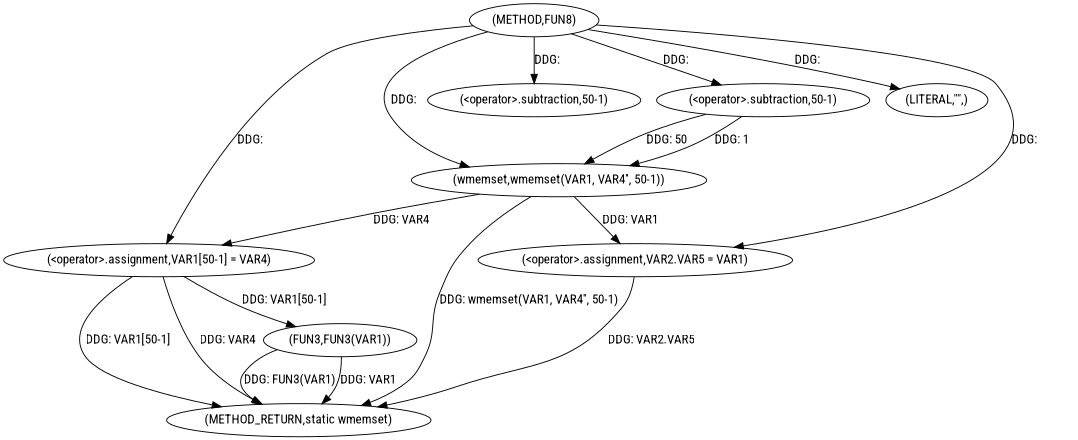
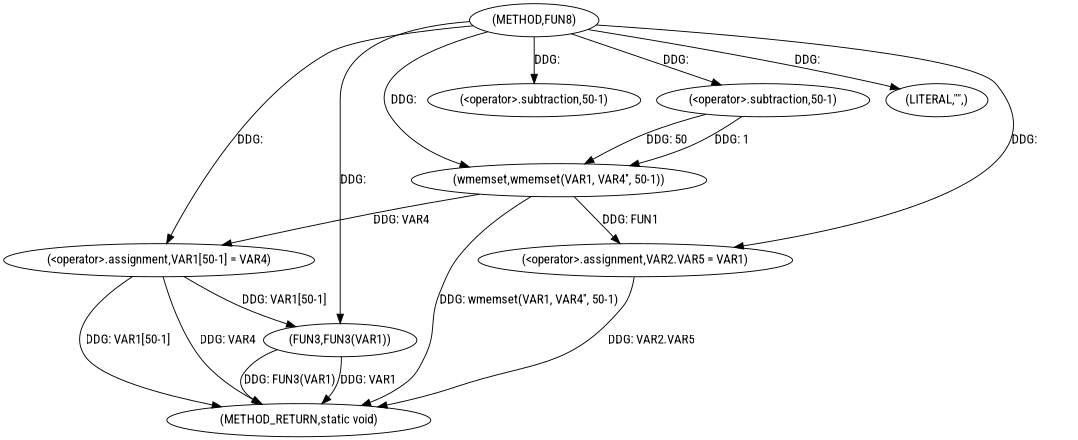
edge "(METHOD,FUN8)" -> "(FUN3,FUN3(VAR1))": added, label "DDG:"
edge "(wmemset,wmemset(VAR1, VAR4'', 50-1))" -> "(<operator>.assignment,VAR2.VAR5 = VAR1)": label "DDG: VAR1" -> "DDG: FUN1"
node "(METHOD_RETURN,static wmemset)": label "(METHOD_RETURN,static wmemset)" -> "(METHOD_RETURN,static void)"
